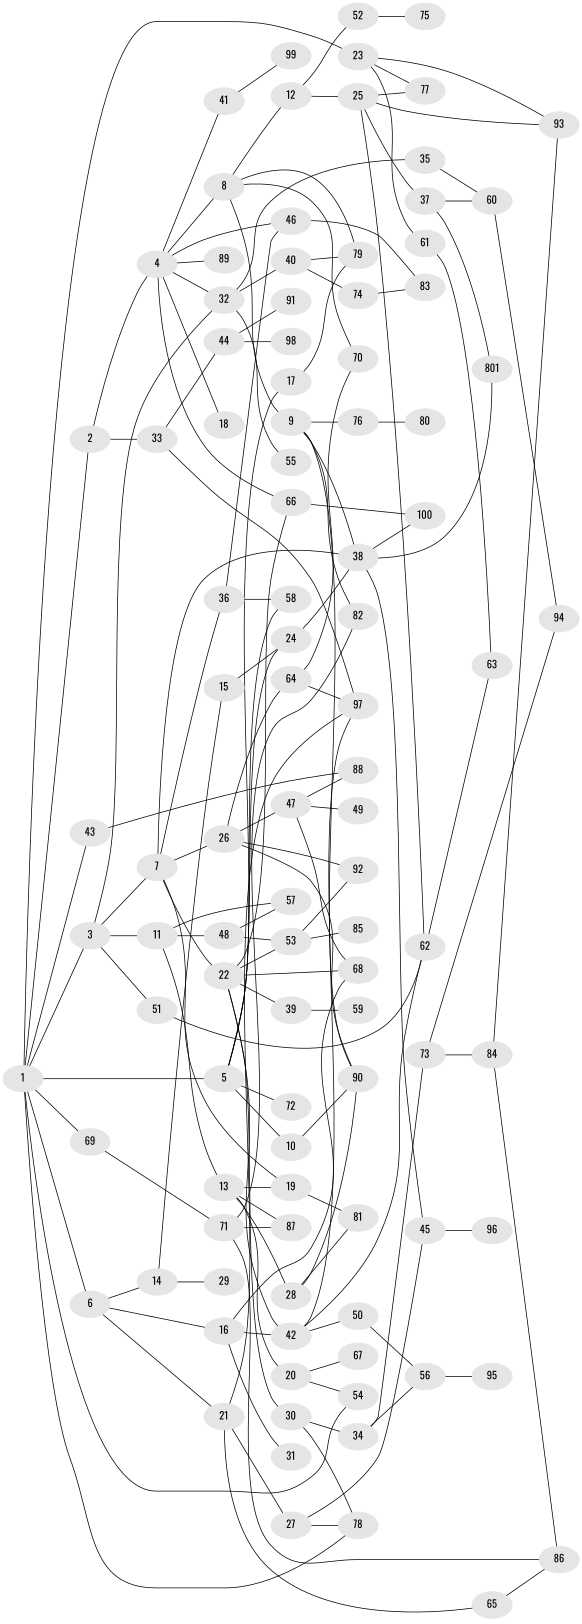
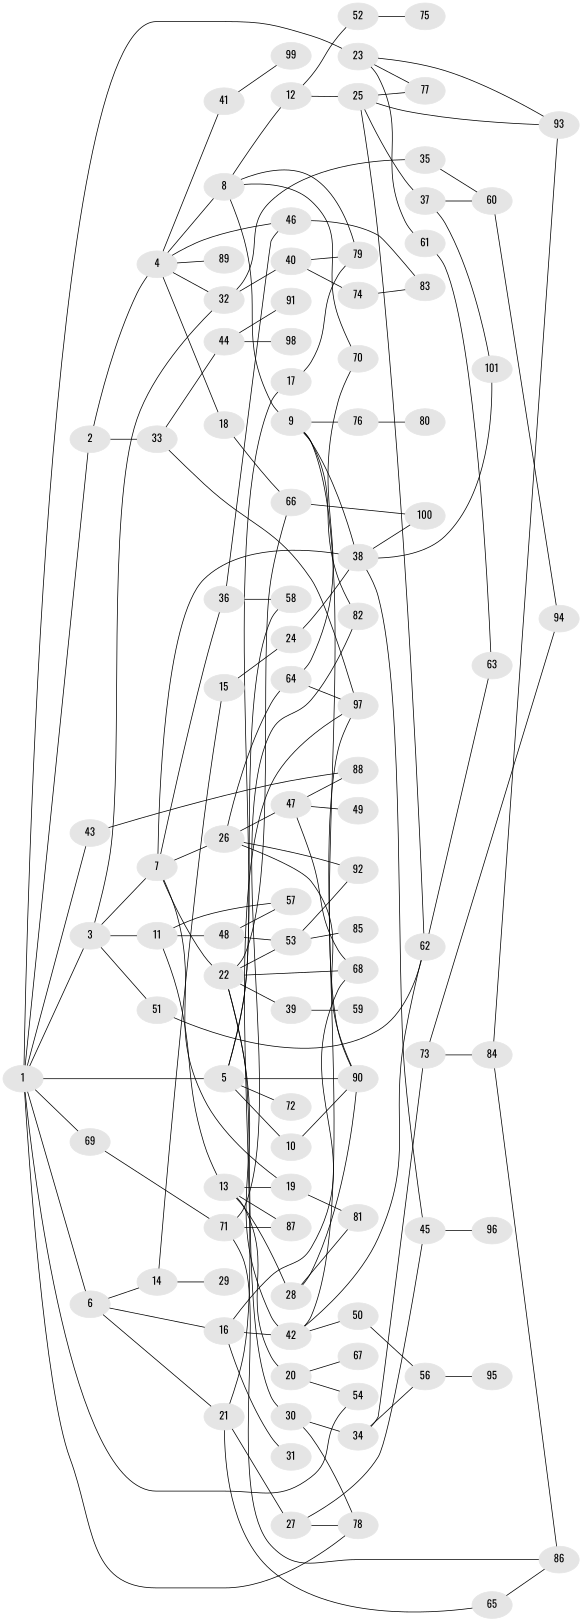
node "801": label "801" -> "101"
edge "4" -- "66": now "18" -- "66"
node "55": removed
edge "24" -- "5": now "90" -- "5"
